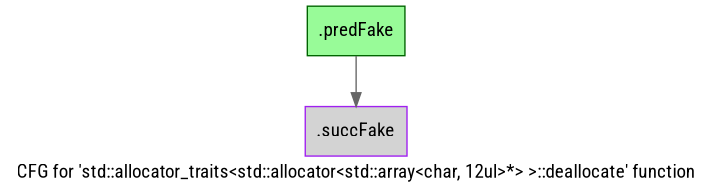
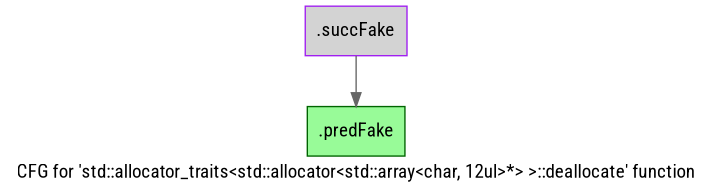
edge ".predFake" -> ".succFake": reversed
